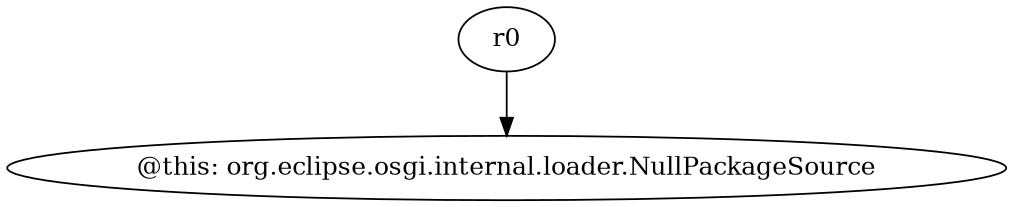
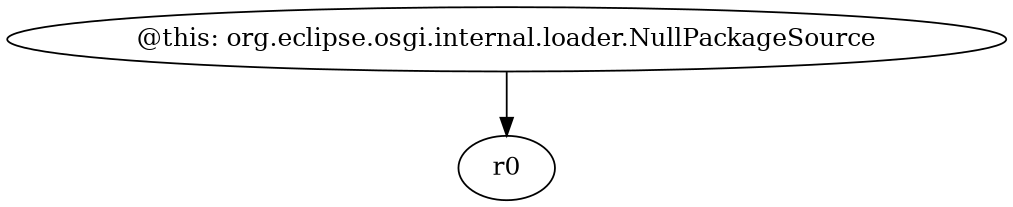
edge "r0" -> "@this: org.eclipse.osgi.internal.loader.NullPackageSource": reversed
